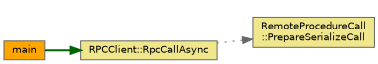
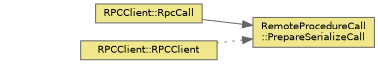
node "RPCClient::RpcCall": added
node "main": removed
node "RPCClient::RpcCallAsync": label "RPCClient::RpcCallAsync" -> "RPCClient::RPCClient"
